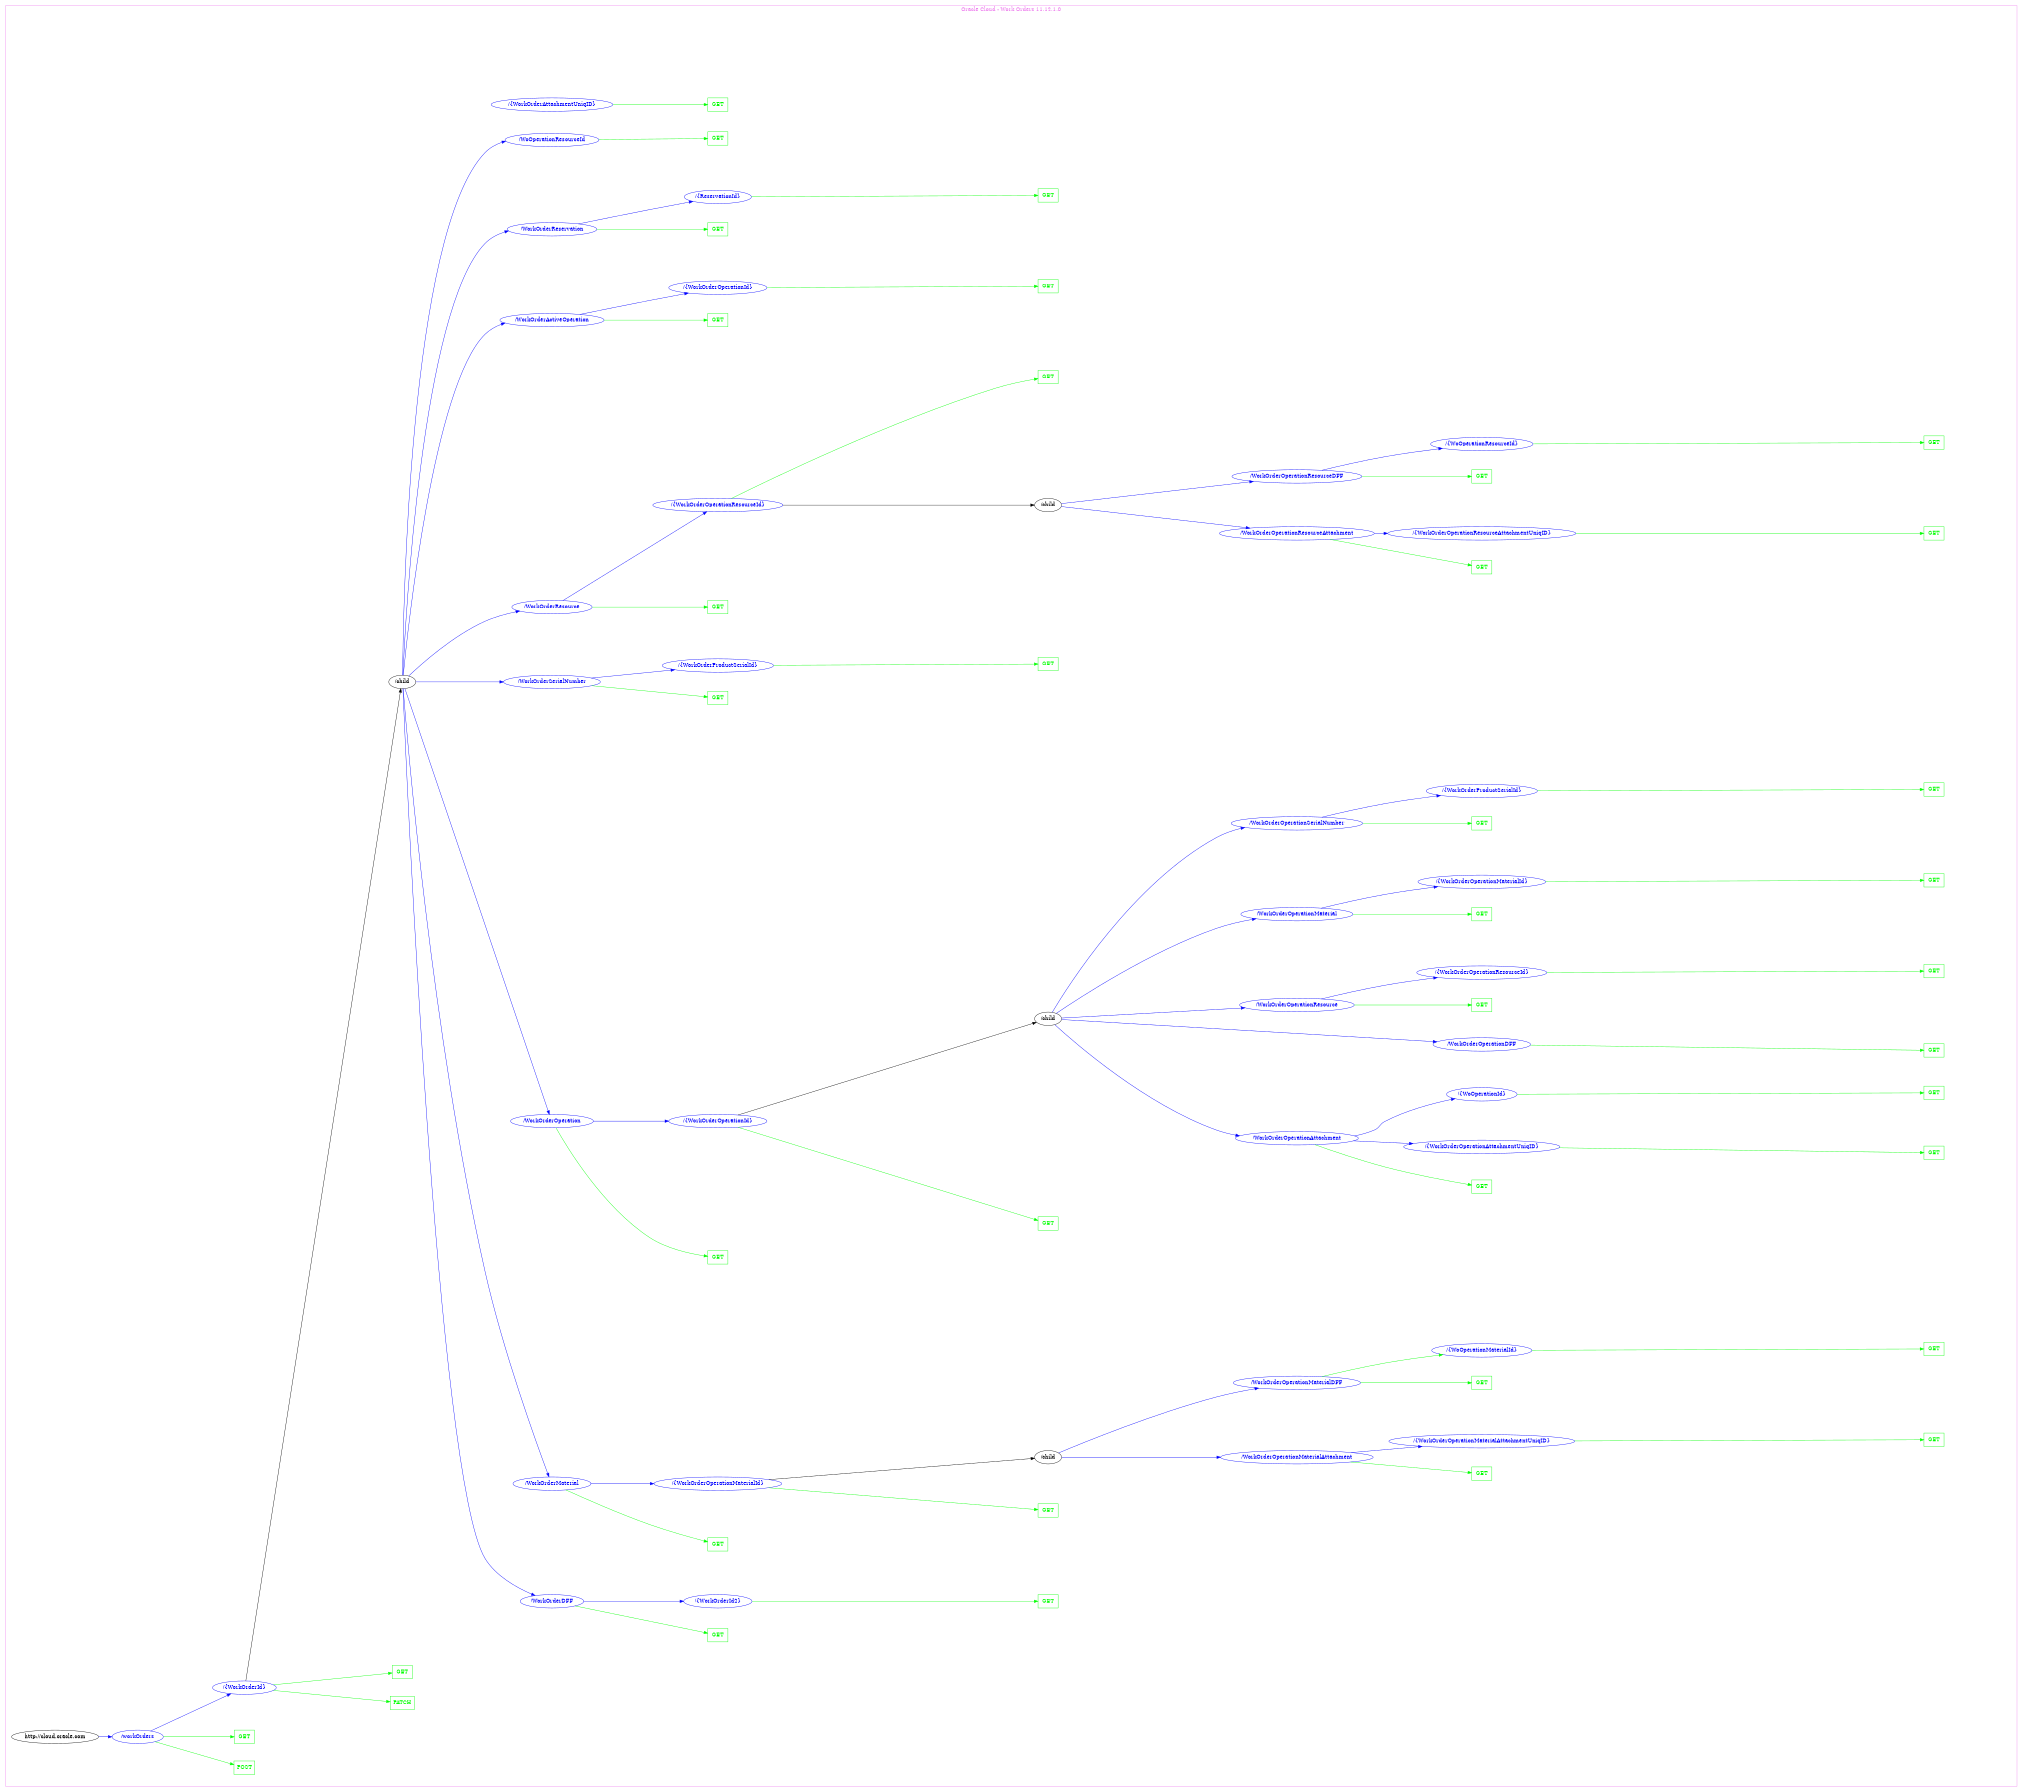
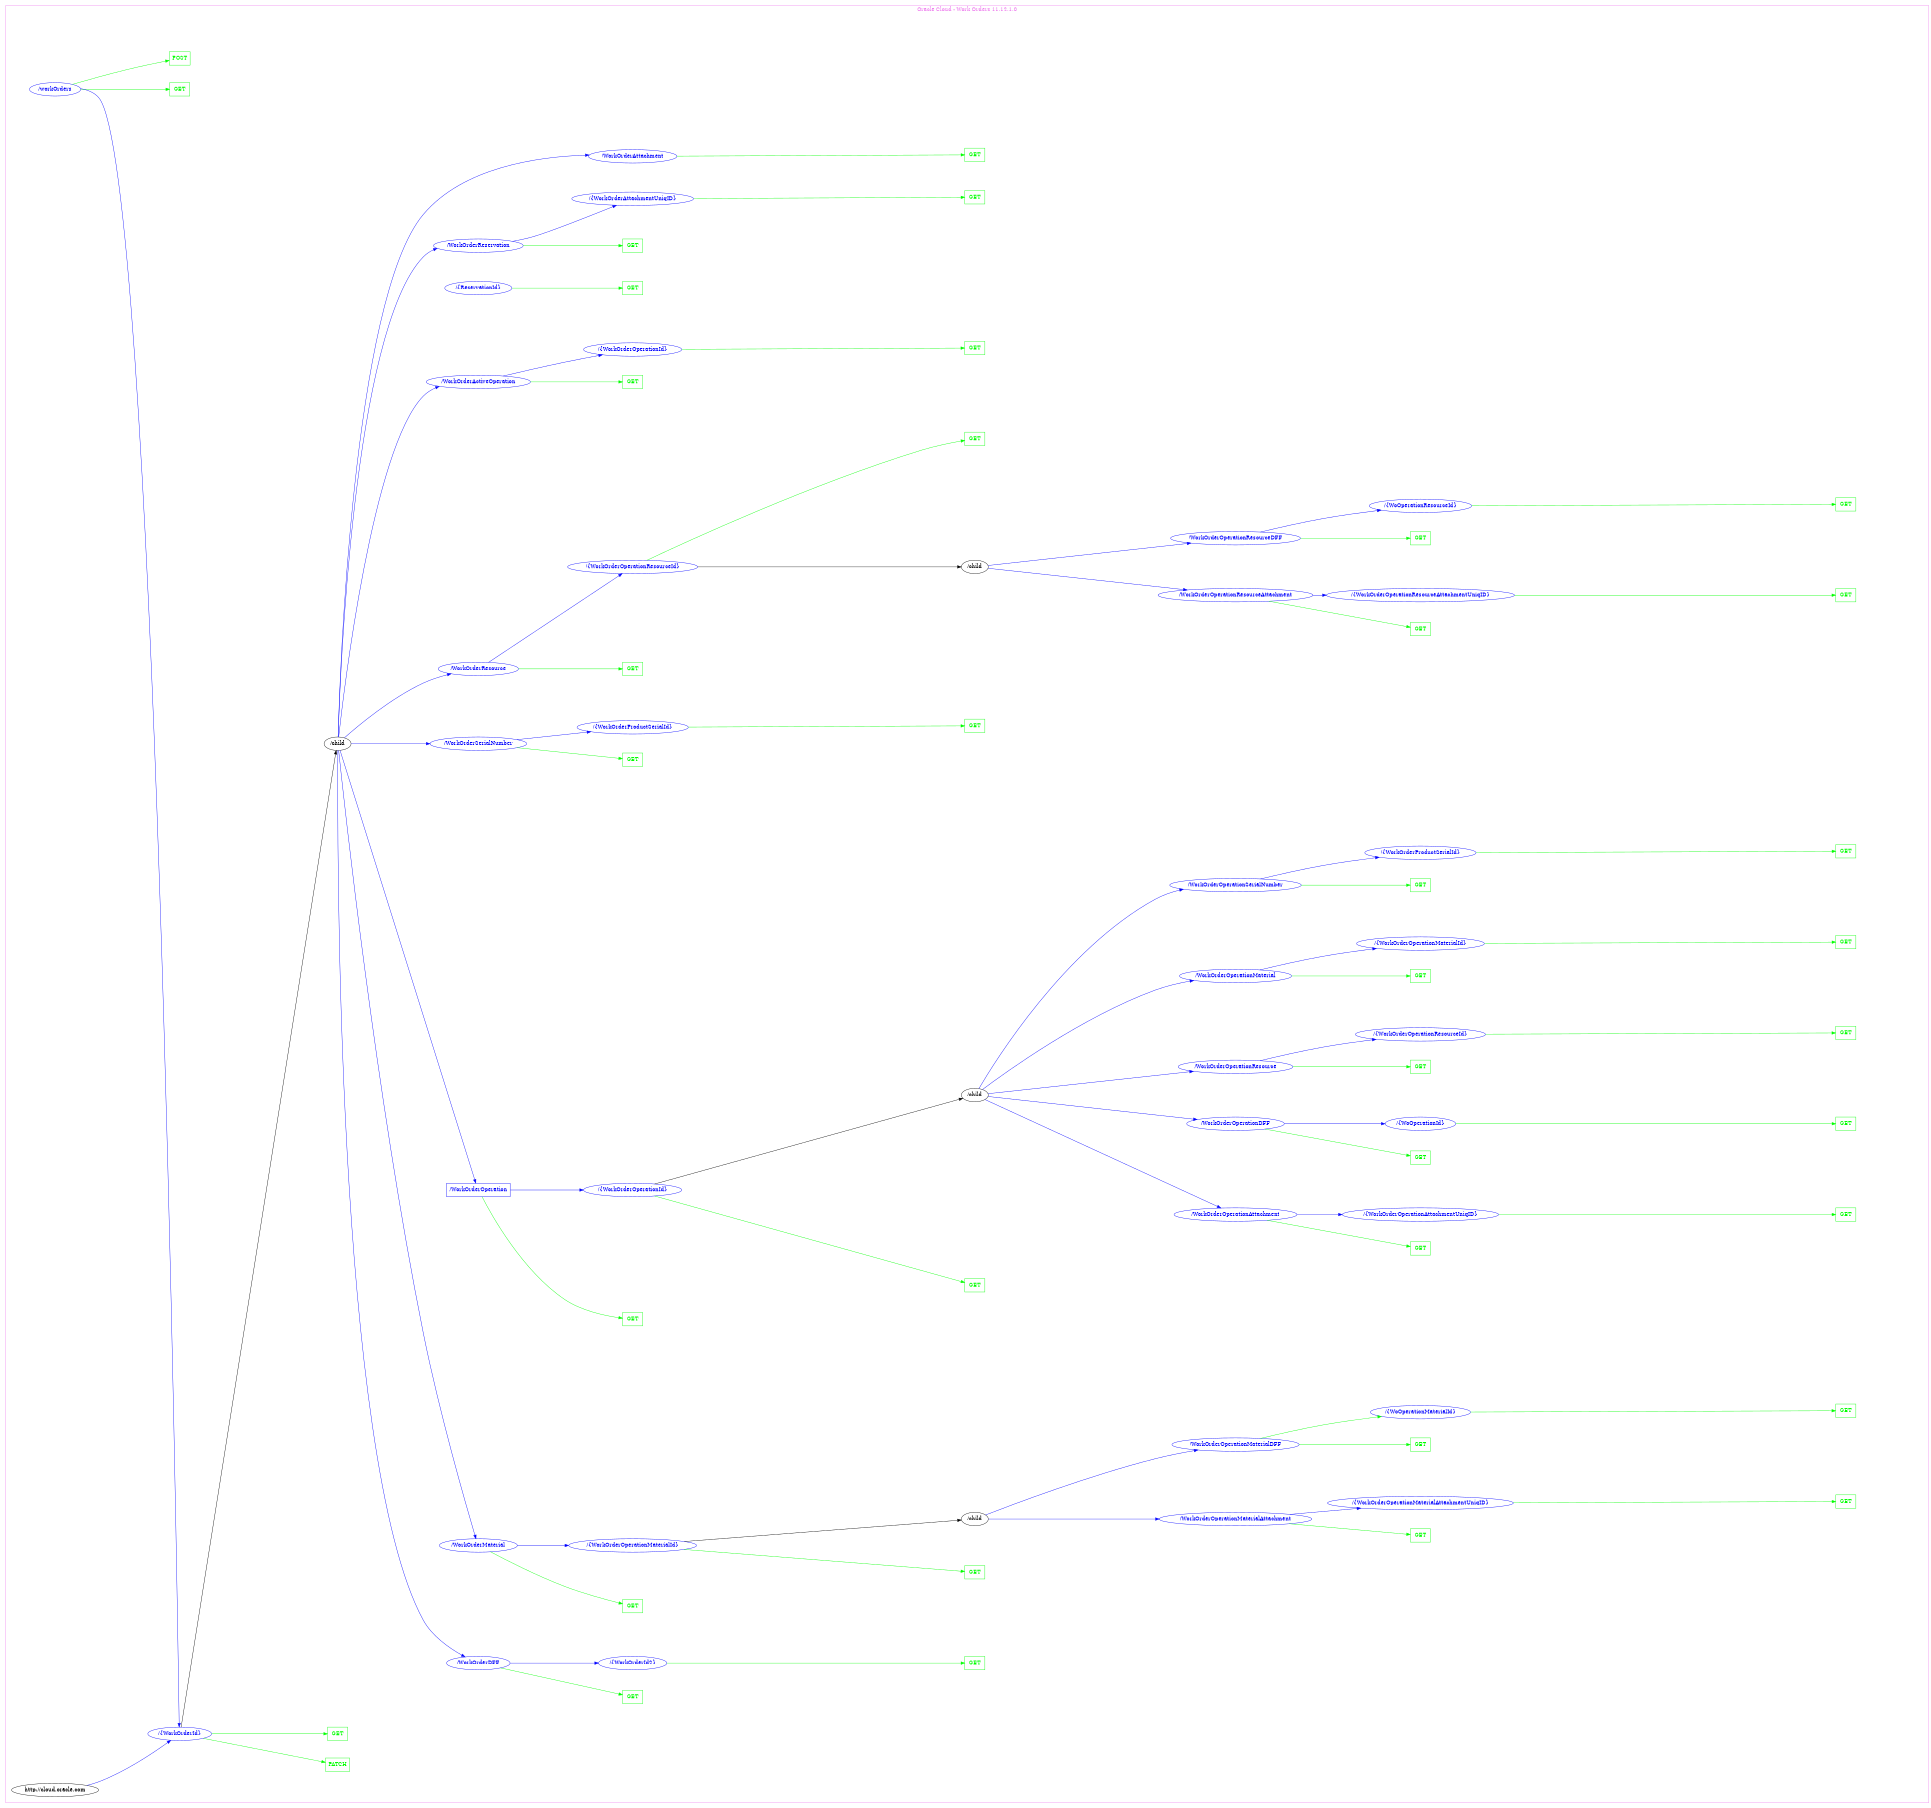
node "/WoOperationResourceId": label "/WoOperationResourceId" -> "/WorkOrderAttachment"
edge "/WorkOrderReservation" -> "/{ReservationId}": now "/WorkOrderReservation" -> "/{WorkOrderAttachmentUniqID}"
edge "/WorkOrderOperationAttachment" -> "/{WoOperationId}": now "/WorkOrderOperationDFF" -> "/{WoOperationId}"
node "/WorkOrderOperation": shape ellipse -> box
edge "http://cloud.oracle.com" -> "/workOrders": now "http://cloud.oracle.com" -> "/{WorkOrderId}"
